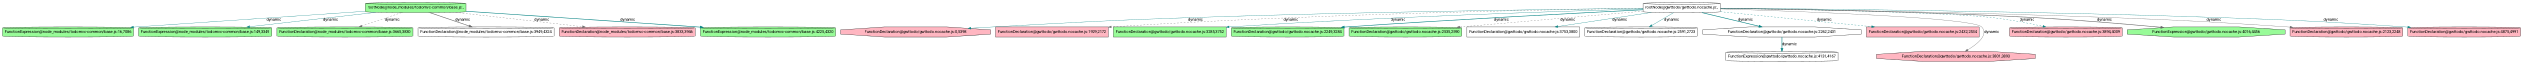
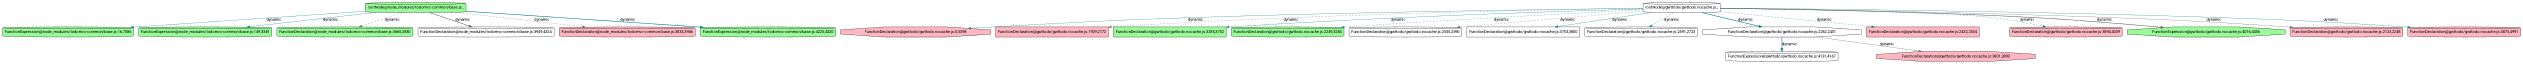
edge "rootNode@gwttodo/gwttodo.nocache.js:," -> "FunctionDeclaration@gwttodo/gwttodo.nocache.js:3801,3893": now "FunctionDeclaration@gwttodo/gwttodo.nocache.js:2262,2431" -> "FunctionDeclaration@gwttodo/gwttodo.nocache.js:3801,3893"
edge "rootNode@gwttodo/gwttodo.nocache.js:," -> "FunctionDeclaration@gwttodo/gwttodo.nocache.js:2249,3284": style bold -> dashed
edge "rootNode@gwttodo/gwttodo.nocache.js:," -> "FunctionDeclaration@gwttodo/gwttodo.nocache.js:2591,2723": style solid -> dashed
node "FunctionDeclaration@gwttodo/gwttodo.nocache.js:2535,2590": fillcolor palegreen -> white
